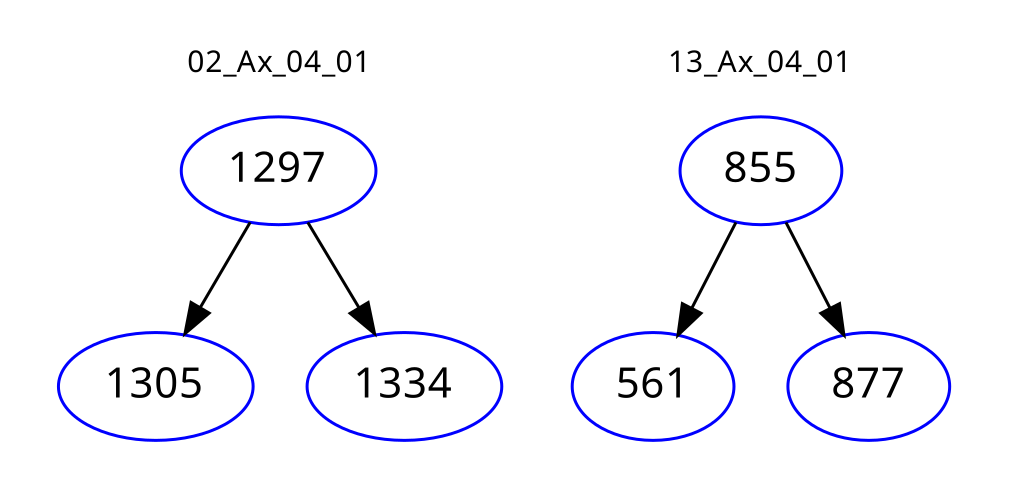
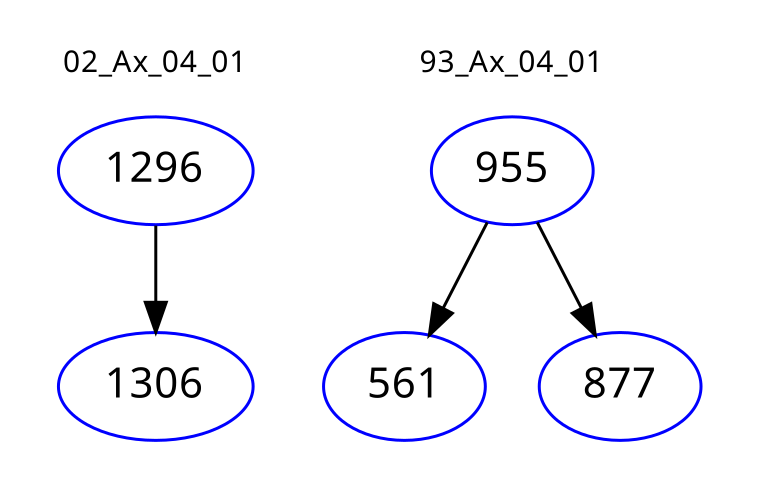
cluster "13_Ax_04_01": label "13_Ax_04_01" -> "93_Ax_04_01"
node "1297": label "1297" -> "1296"
node "855": label "855" -> "955"
node "1305": label "1305" -> "1306"
node "1334": removed
